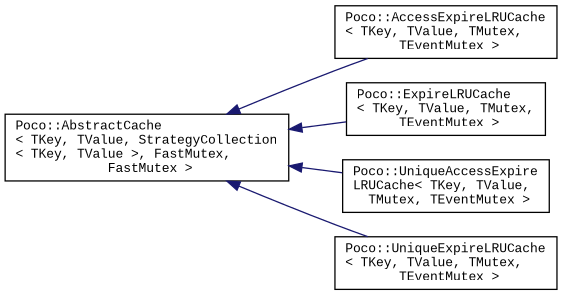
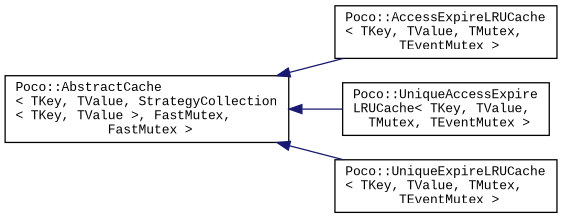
node "Poco::ExpireLRUCache < TKey, TValue, TMutex, TEventMutex >": removed
